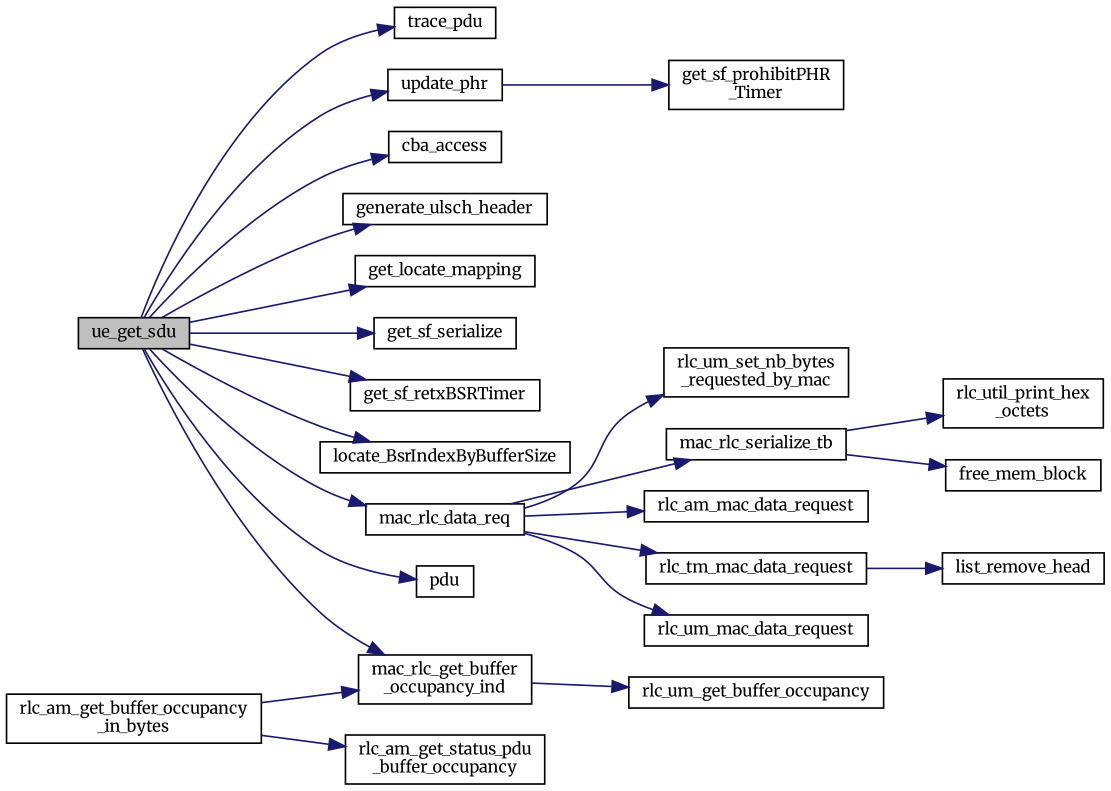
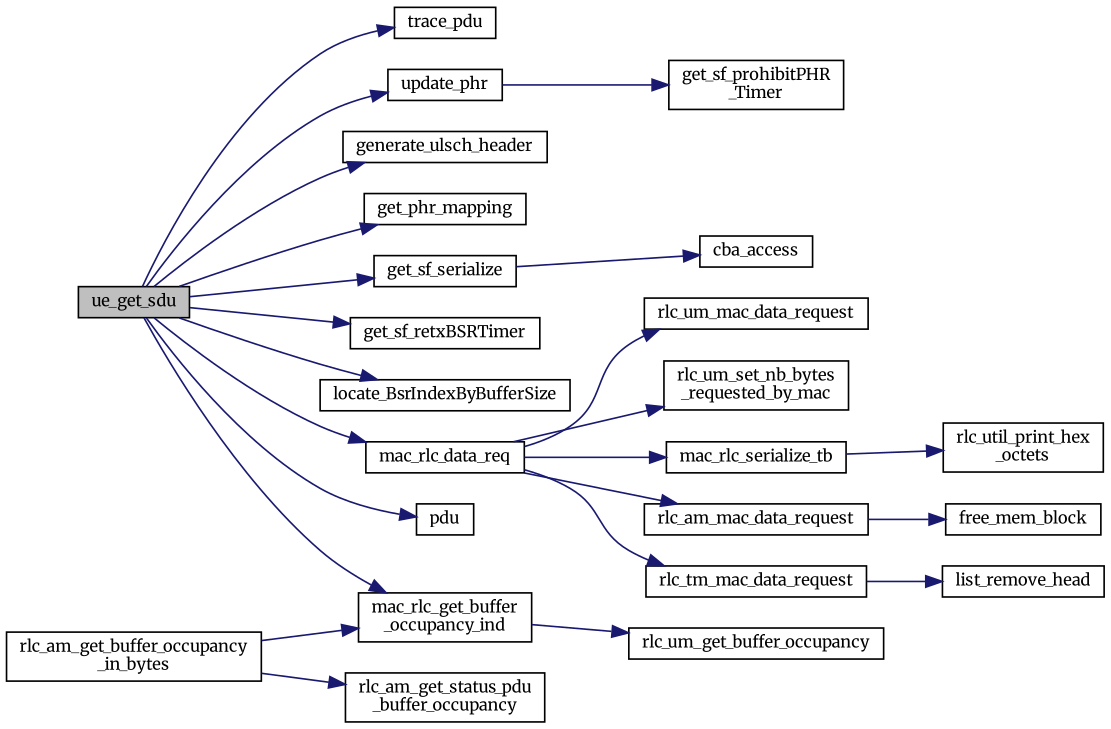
edge "ue_get_sdu" -> "cba_access": now "get_sf_serialize" -> "cba_access"
node "get_locate_mapping": label "get_locate_mapping" -> "get_phr_mapping"
edge "mac_rlc_serialize_tb" -> "free_mem_block": now "rlc_am_mac_data_request" -> "free_mem_block"
